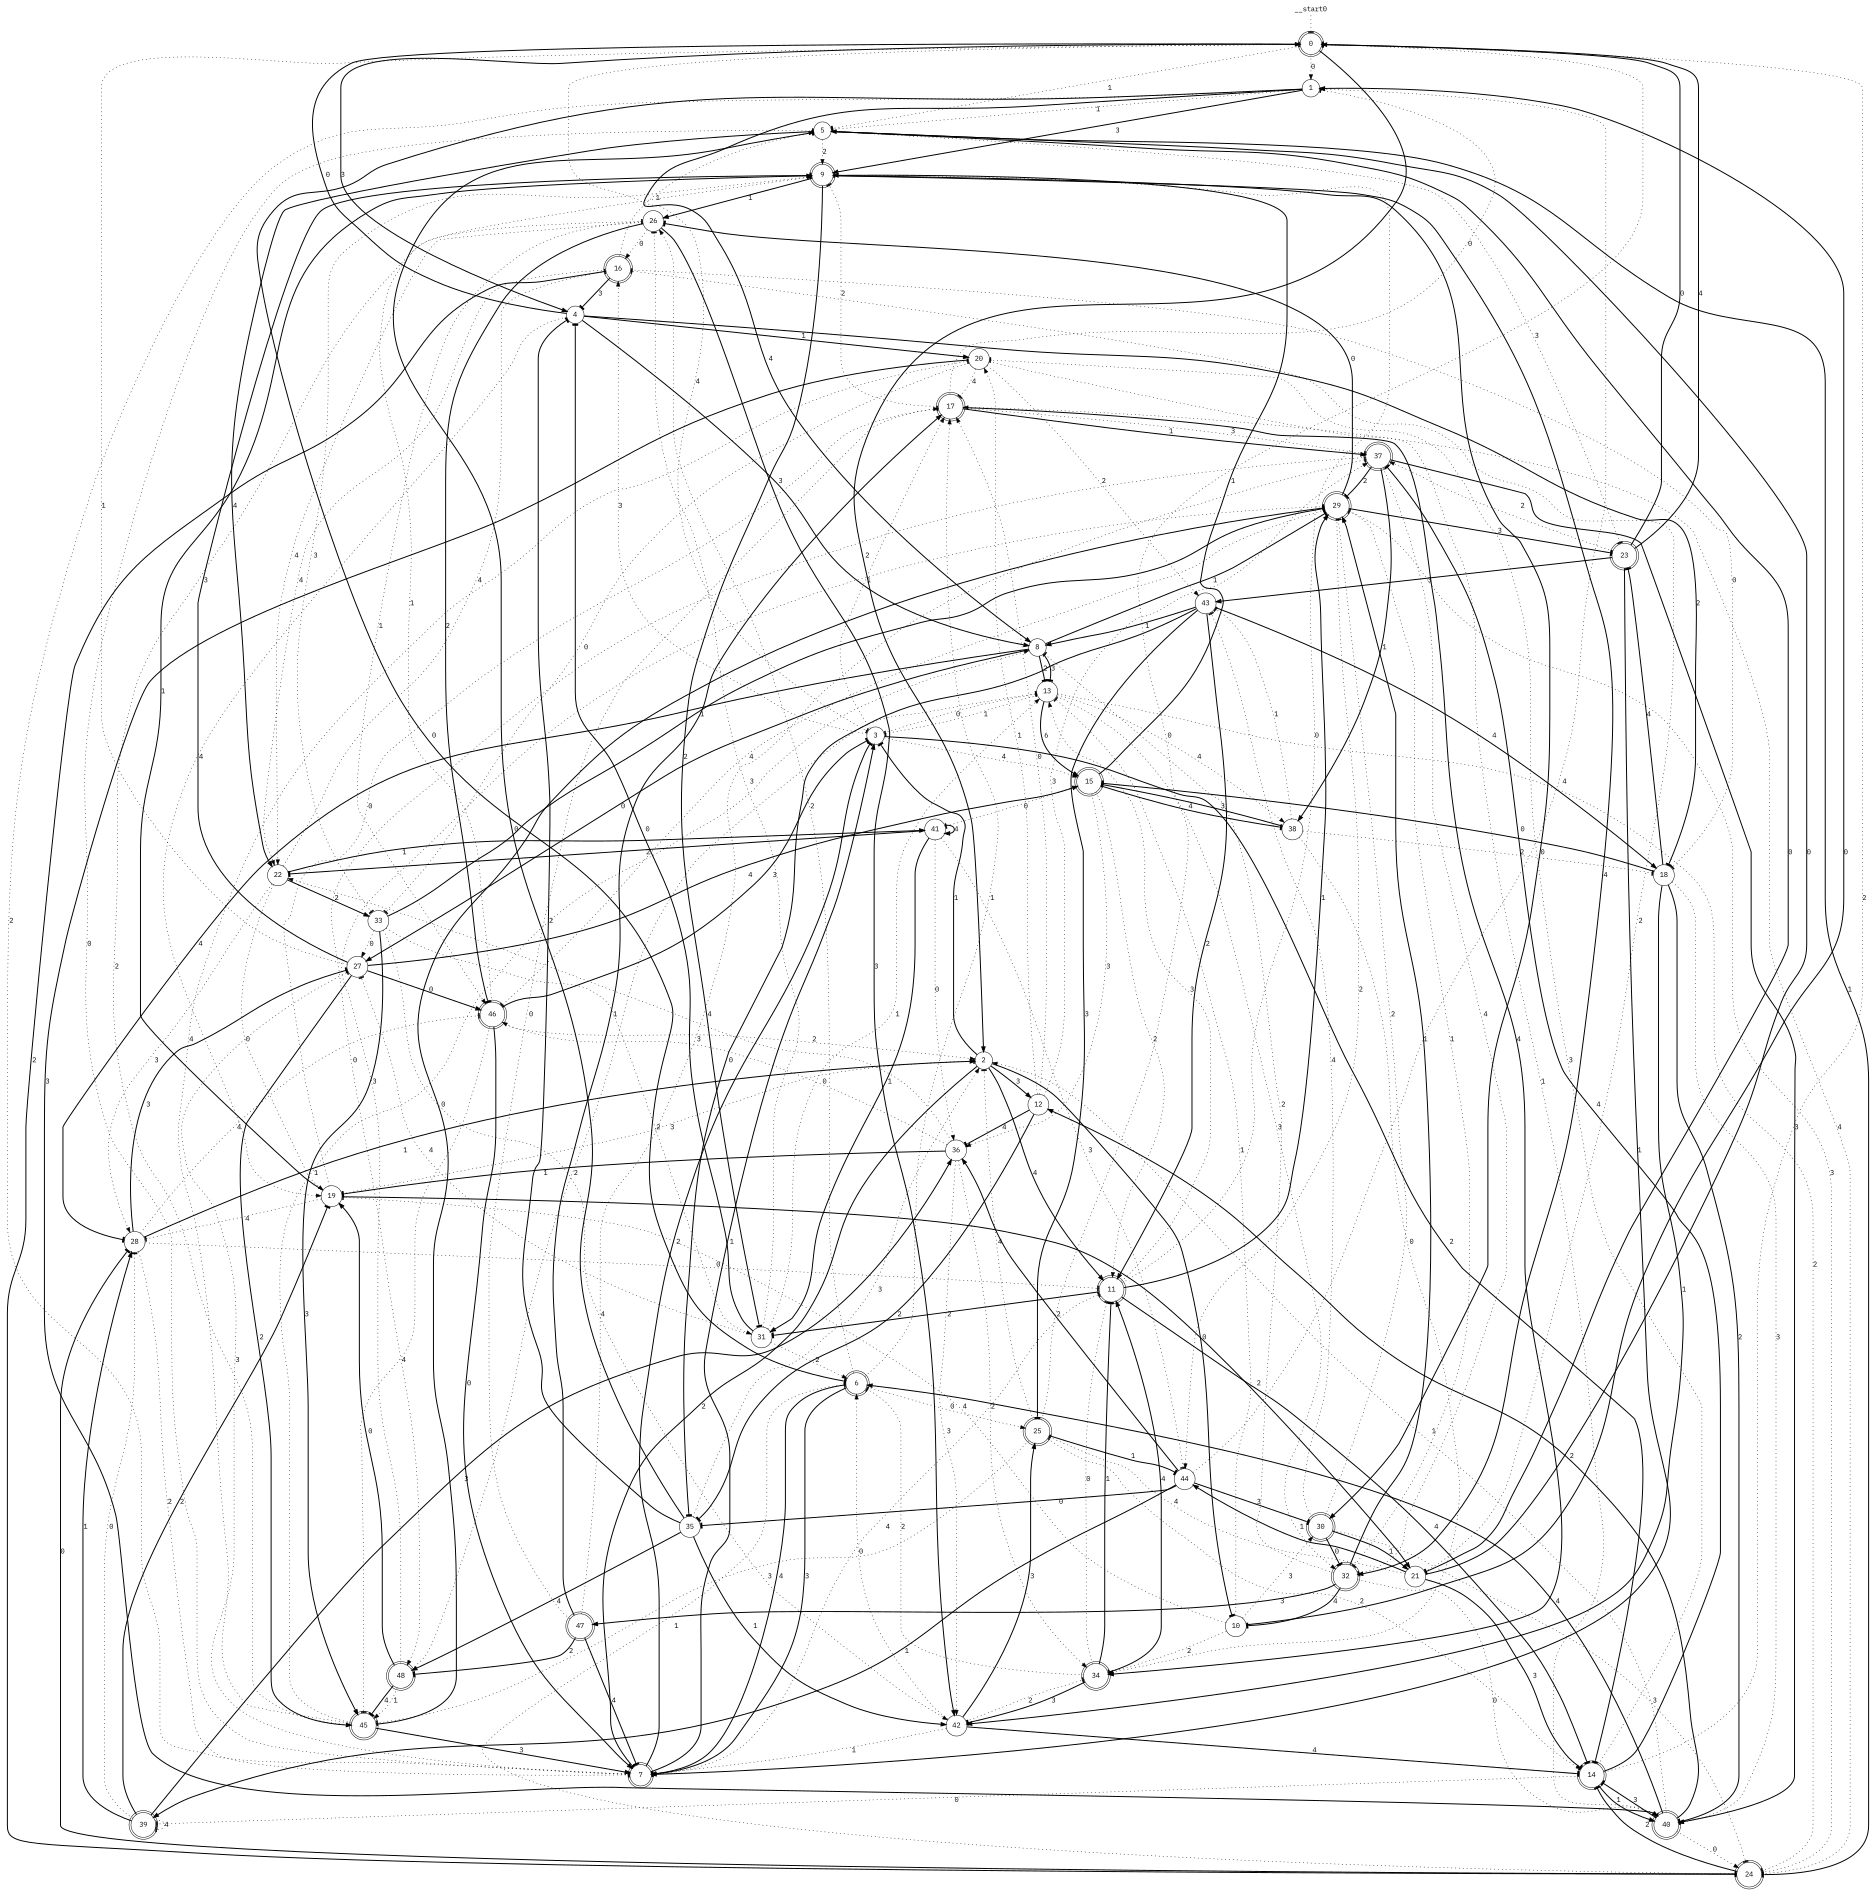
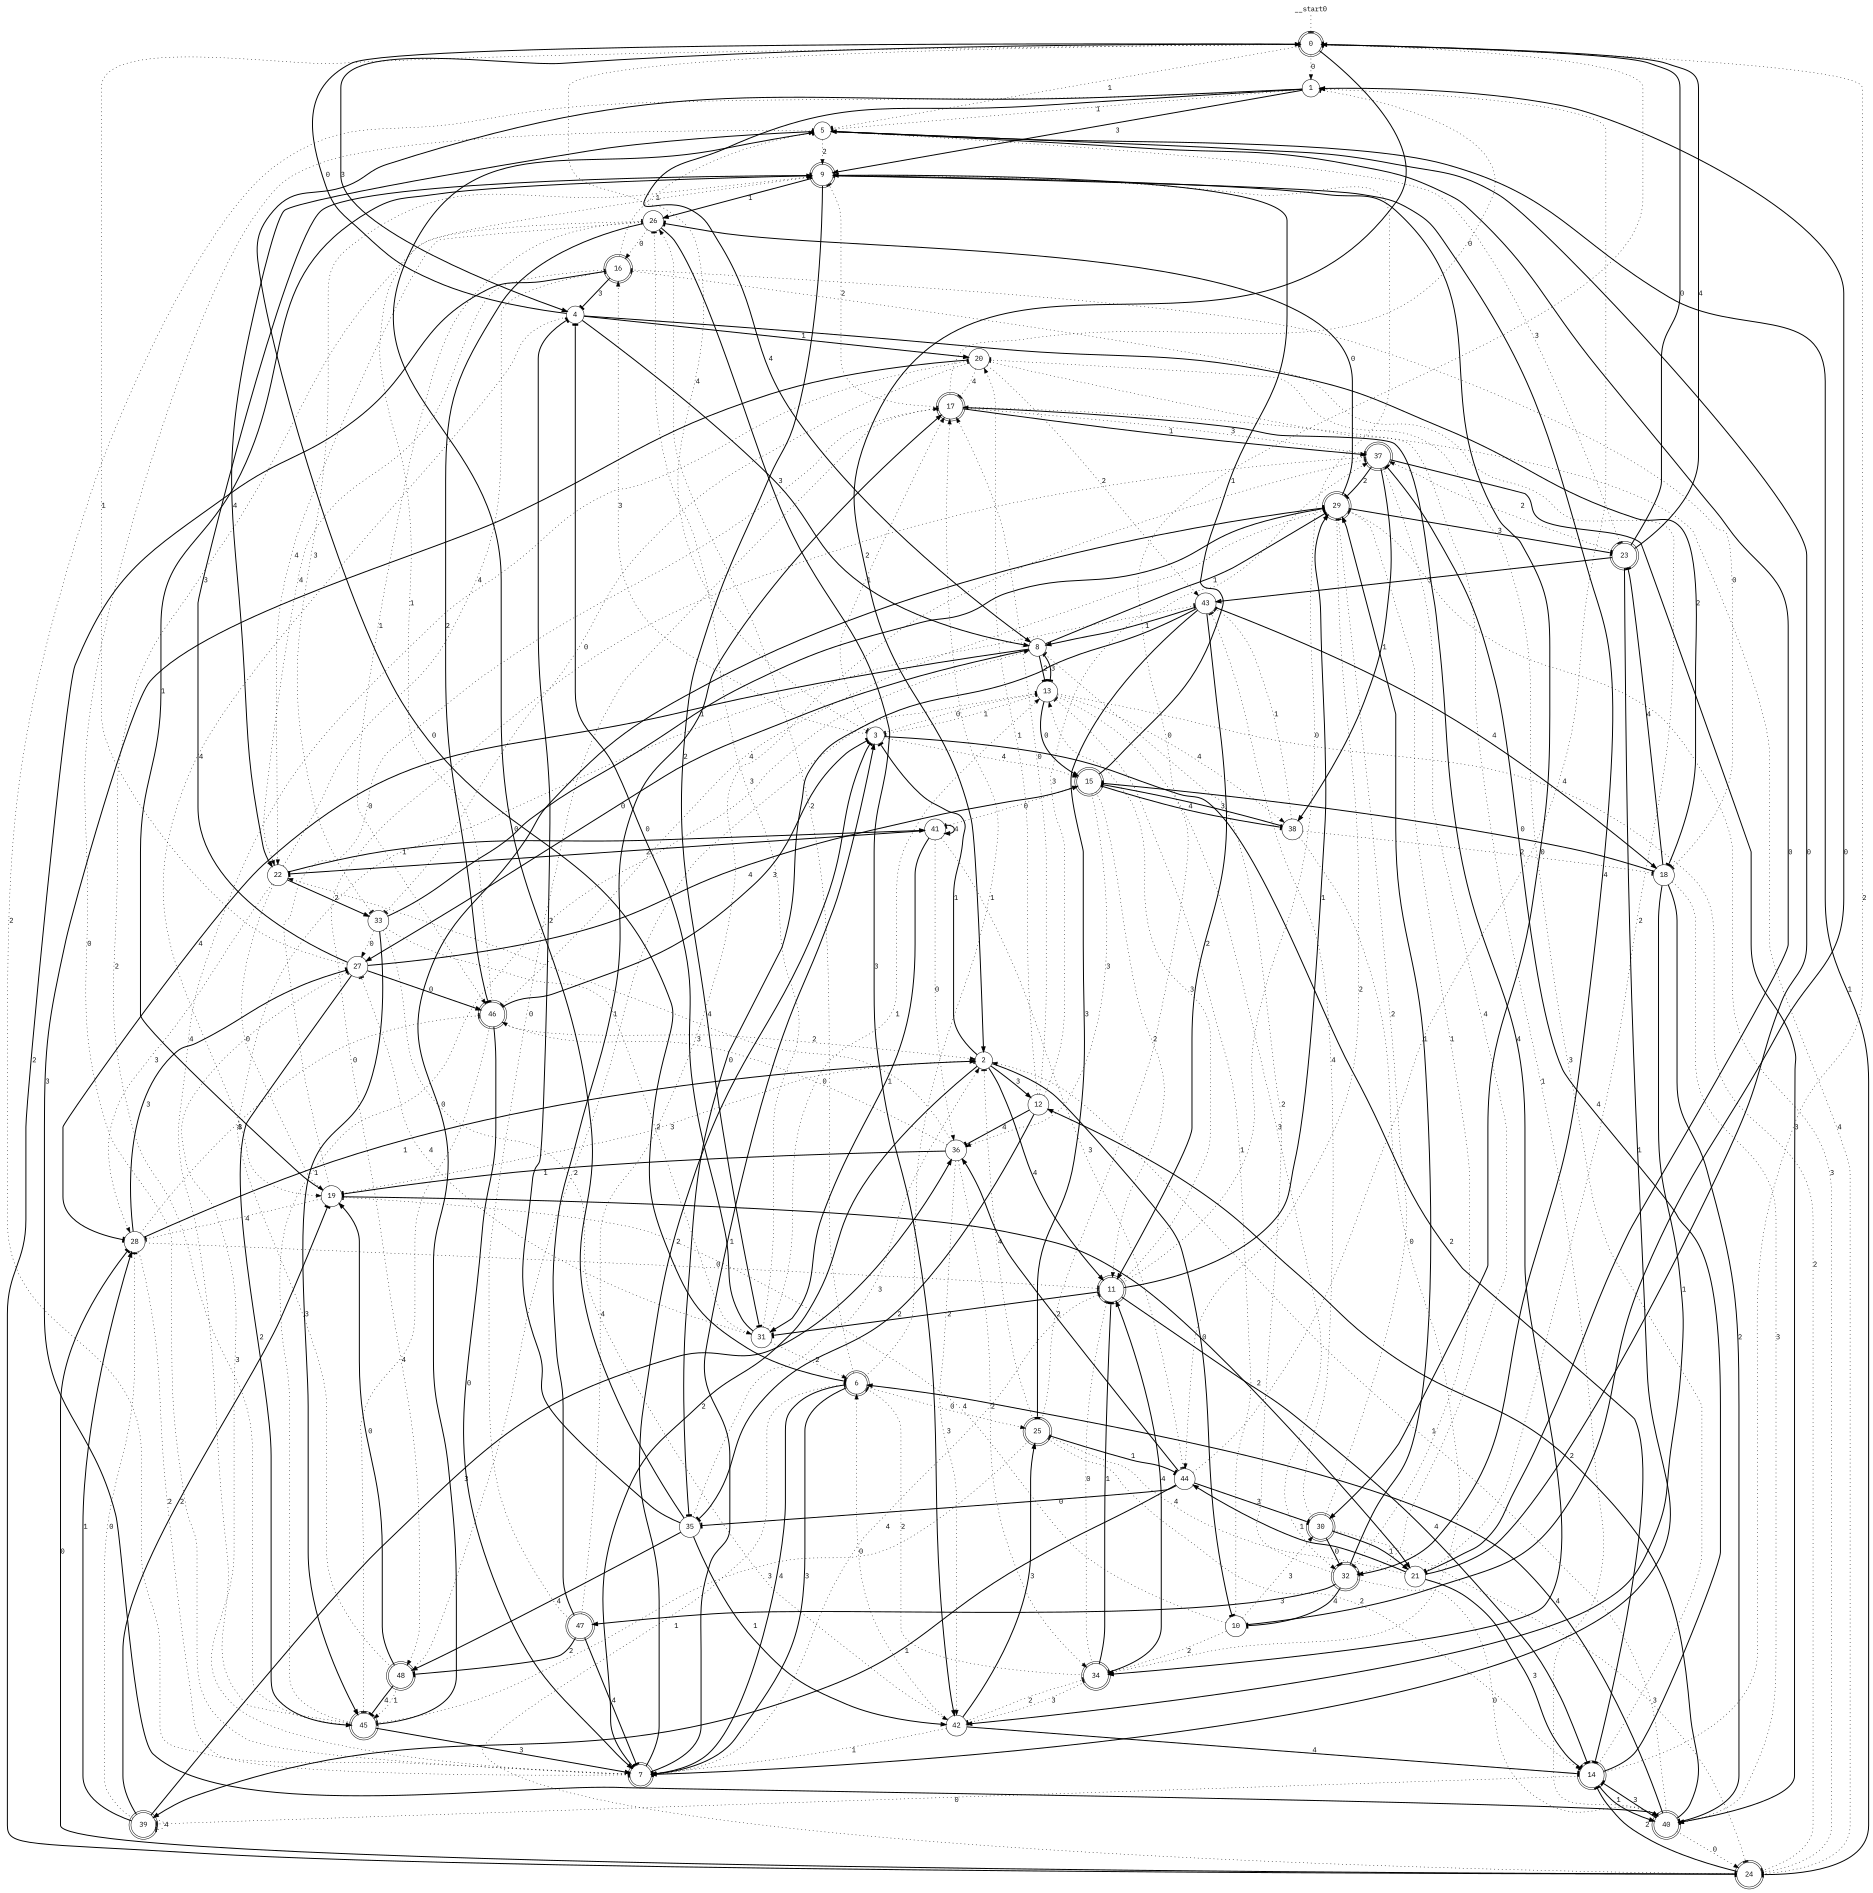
edge "13" -> "15": label "6" -> "0"
edge "48" -> "29": now "48" -> "43"
edge "34" -> "42": style bold -> dotted
